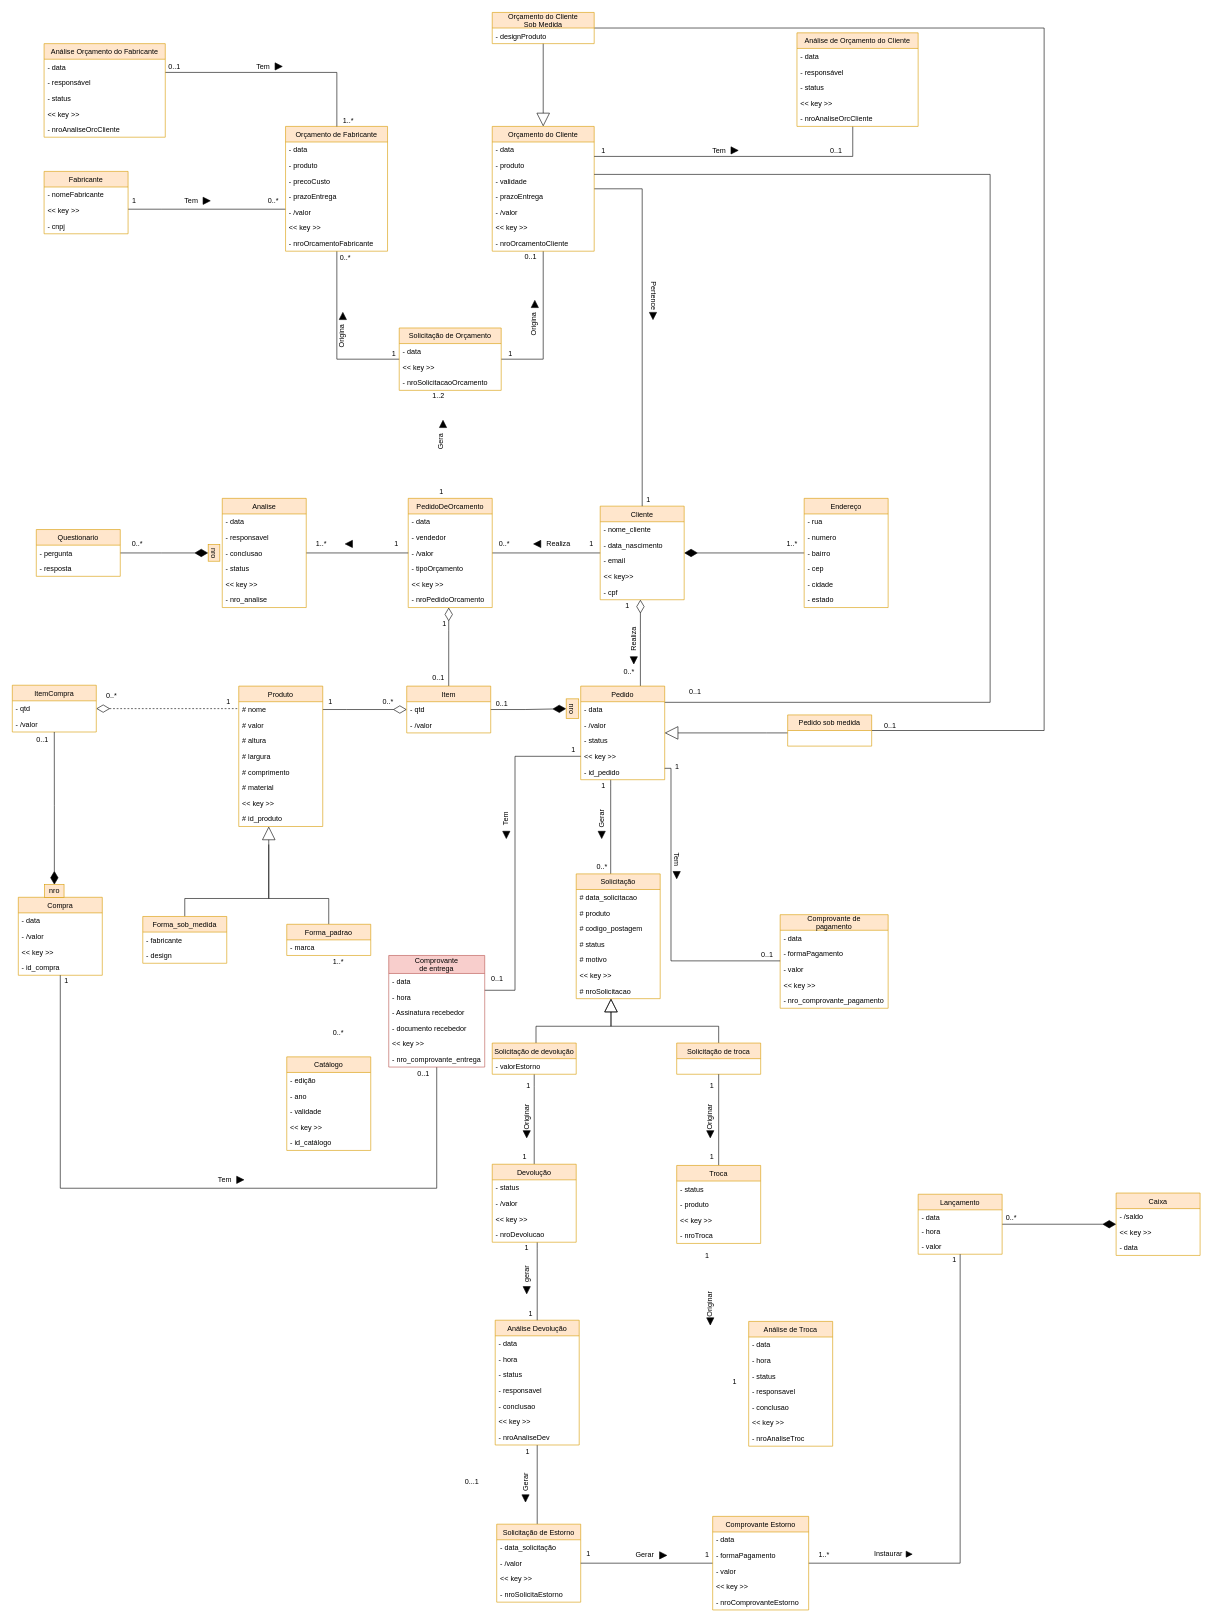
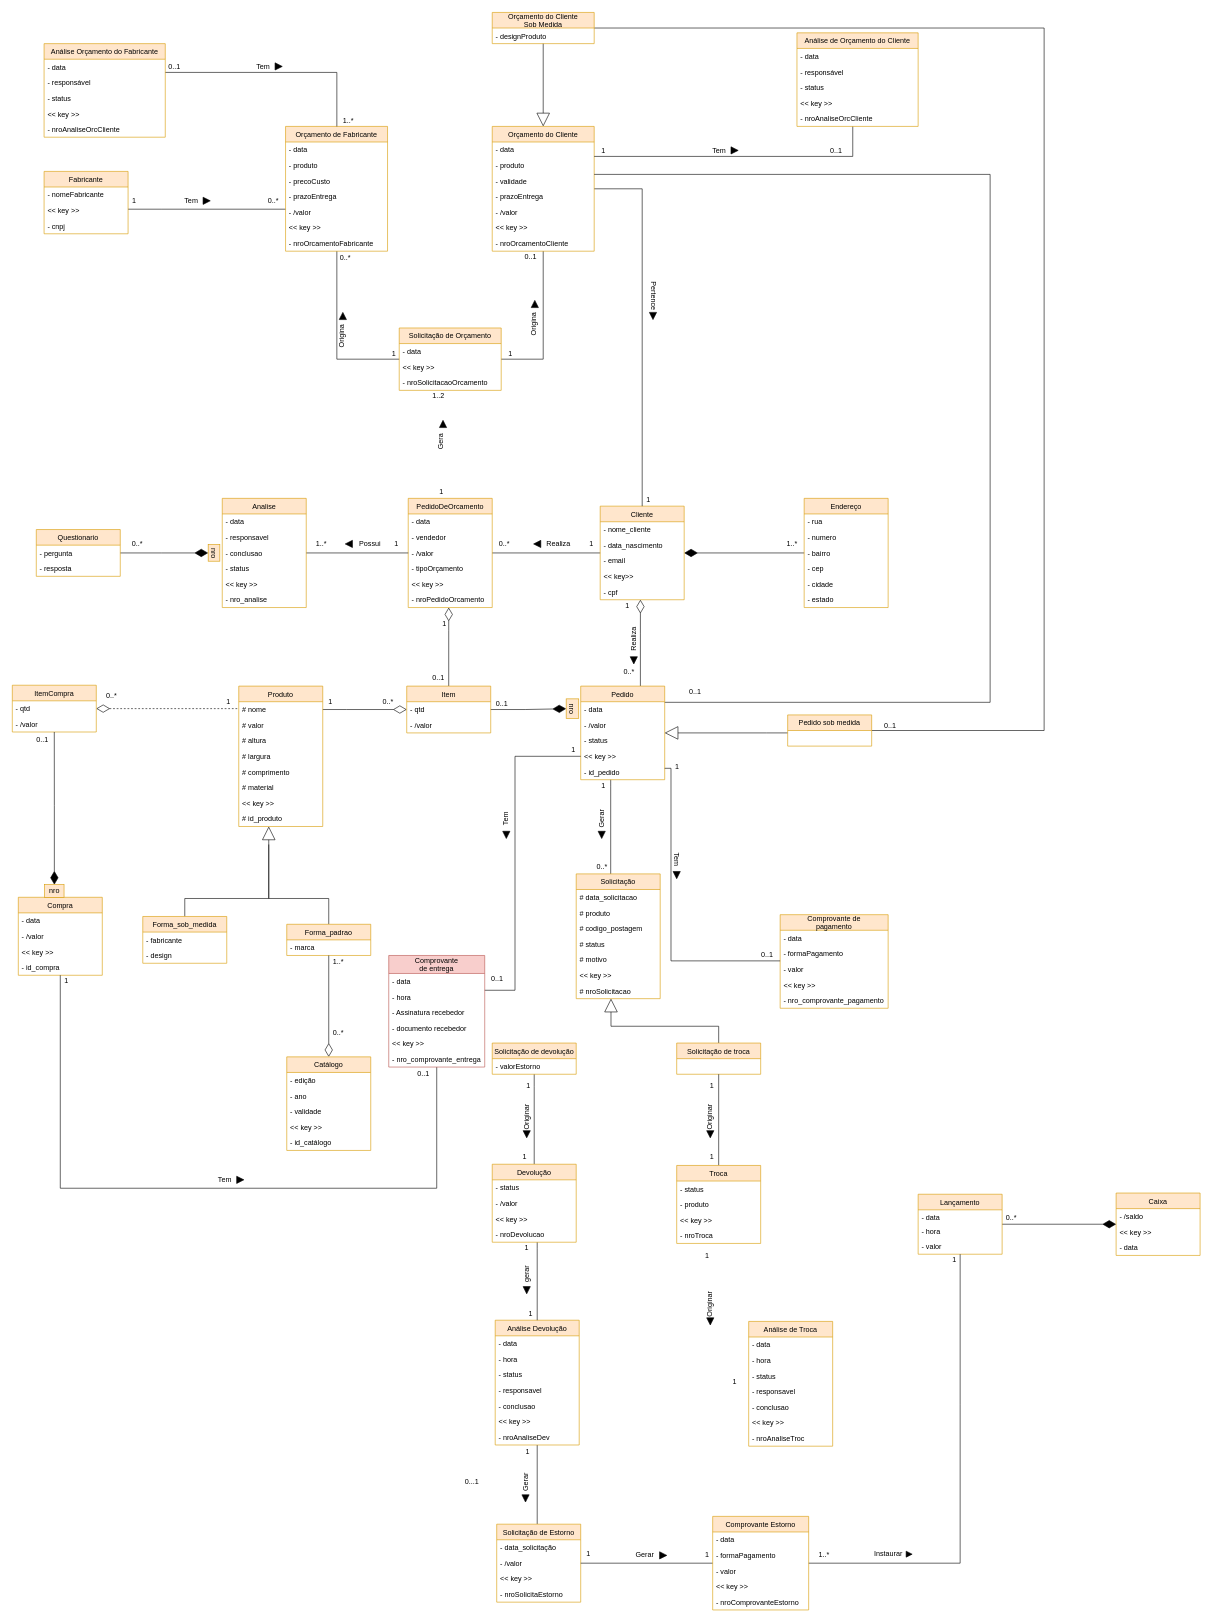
node "Possui": added
edge "Forma_padrao" -> "Catálogo": added
edge "Solicitação de devolução" -> "Solicitação": removed
